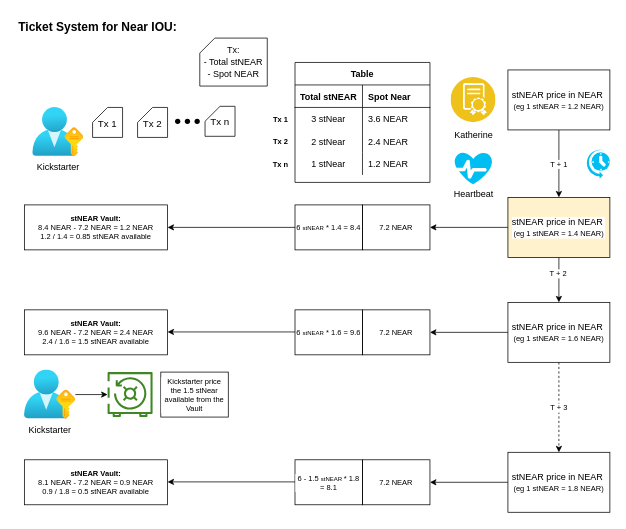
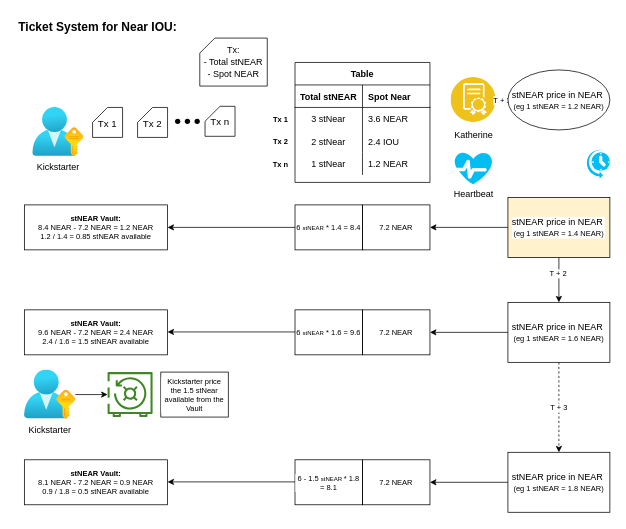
node "stNEAR price in NEAR (eg 1 stNEAR = 1.2 NEAR)": shape rectangle -> ellipse
node "2.4 NEAR": label "2.4 NEAR" -> "2.4 IOU"
edge "stNEAR price in NEAR (eg 1 stNEAR = 1.2 NEAR)" -> "stNEAR price in NEAR (eg 1 stNEAR = 1.4 NEAR)": now "stNEAR price in NEAR (eg 1 stNEAR = 1.2 NEAR)" -> "Katherine"
